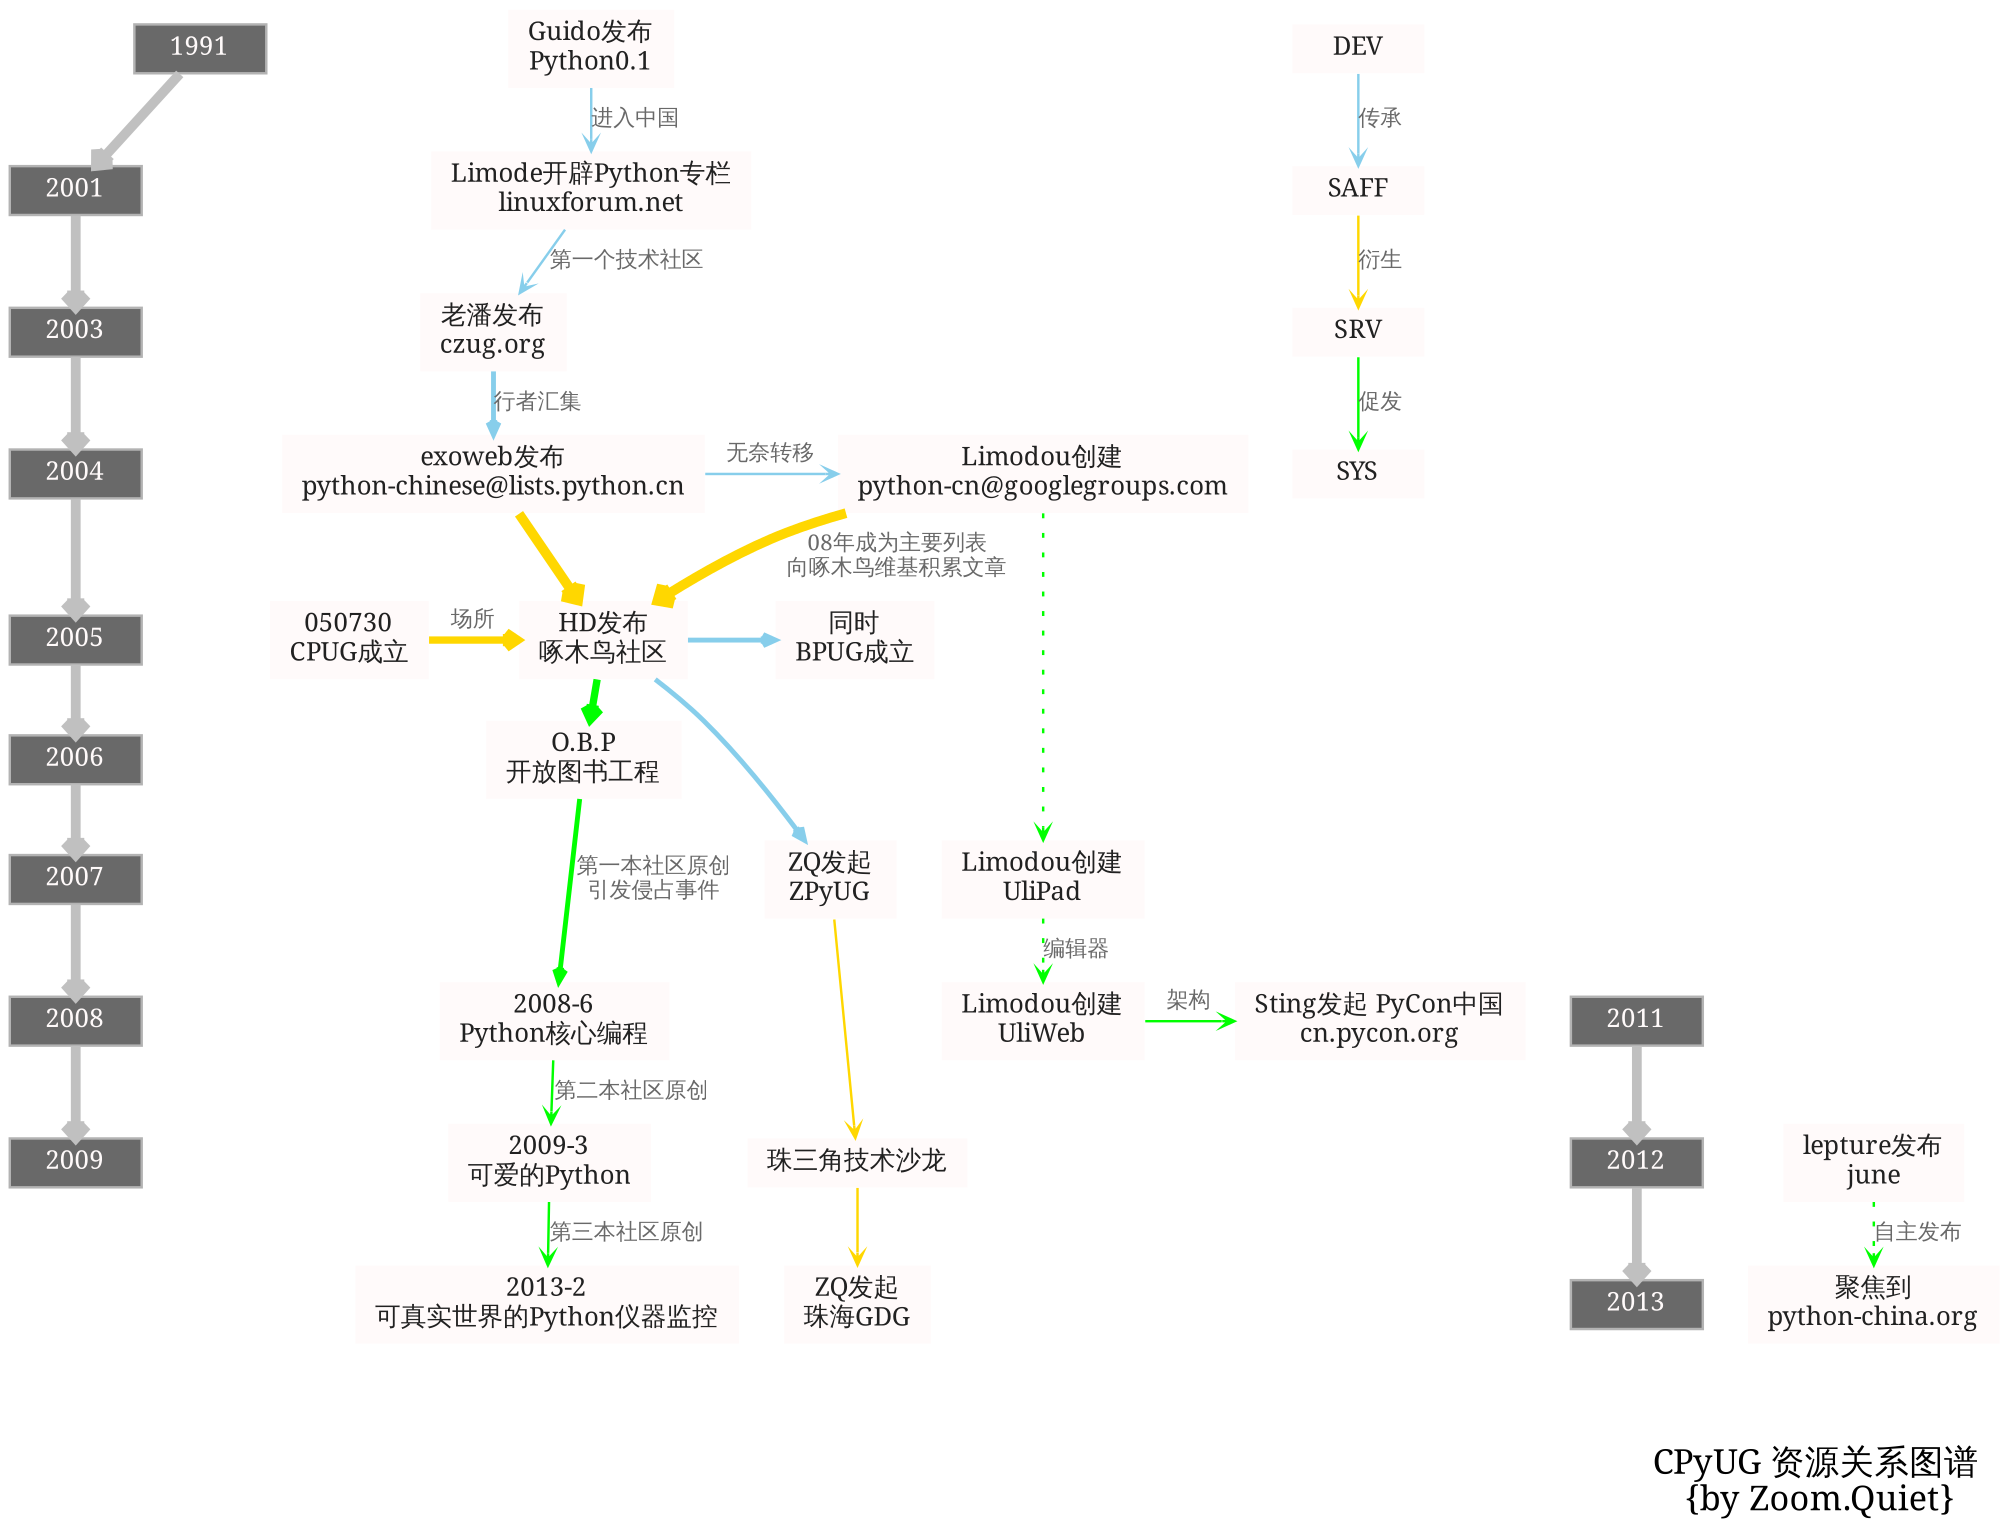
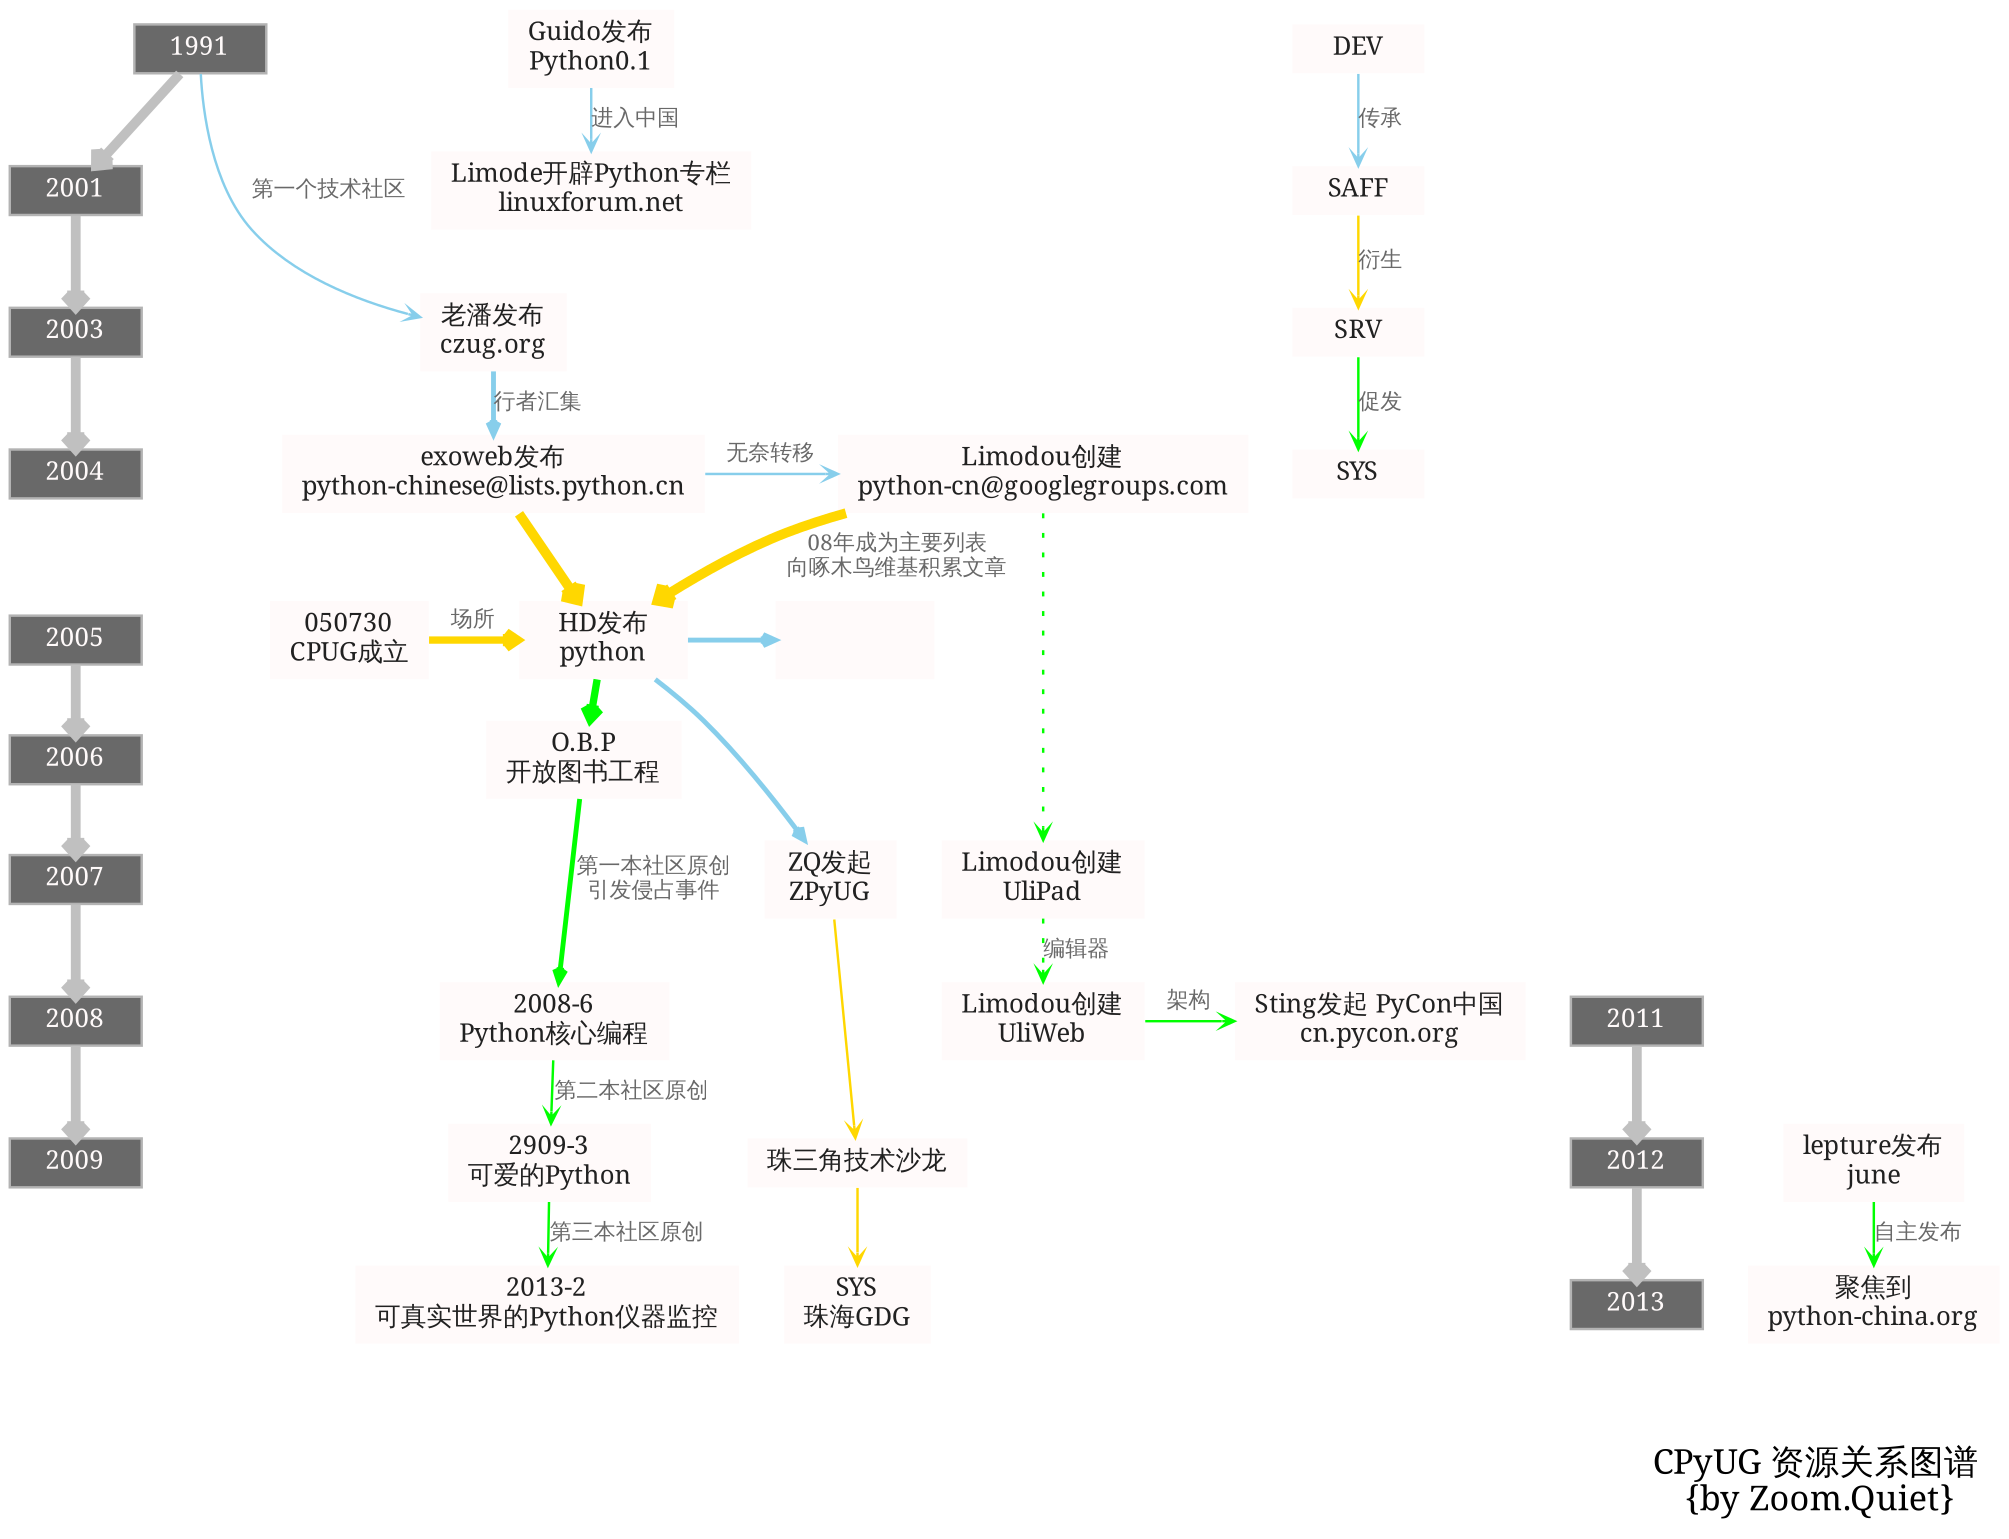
edge "Limode开辟Python专栏 linuxforum.net" -> "老潘发布 czug.org": now "1991" -> "老潘发布 czug.org"
edge "2004" -> "2005": removed
node "HD发布 啄木鸟社区": label "HD发布 啄木鸟社区" -> "HD发布 python"
node "同时 BPUG成立": fontcolor grey13 -> snow
node "2009-3 可爱的Python": label "2009-3 可爱的Python" -> "2909-3 可爱的Python"
edge "lepture发布 june" -> "聚焦到 python-china.org": style dotted -> solid
node "ZQ发起 珠海GDG": label "ZQ发起 珠海GDG" -> "SYS 珠海GDG"
